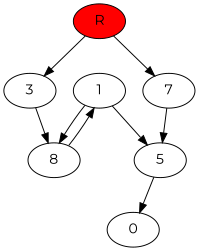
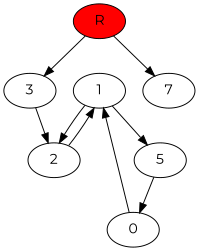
edge "7" -> "5": removed
node "8": label "8" -> "2"
edge "0" -> "1": added
